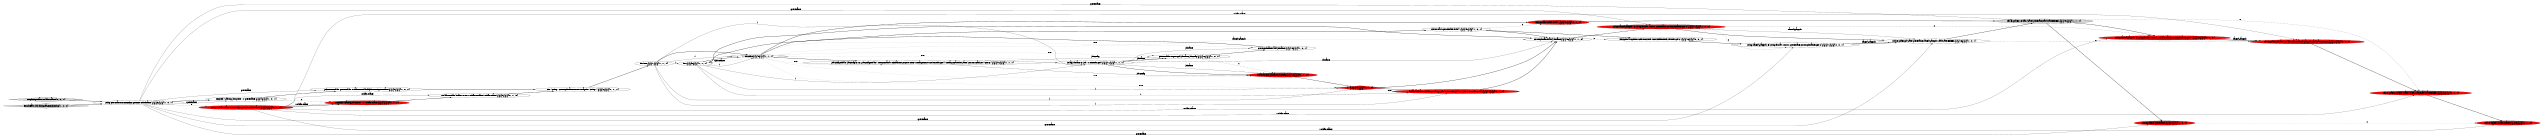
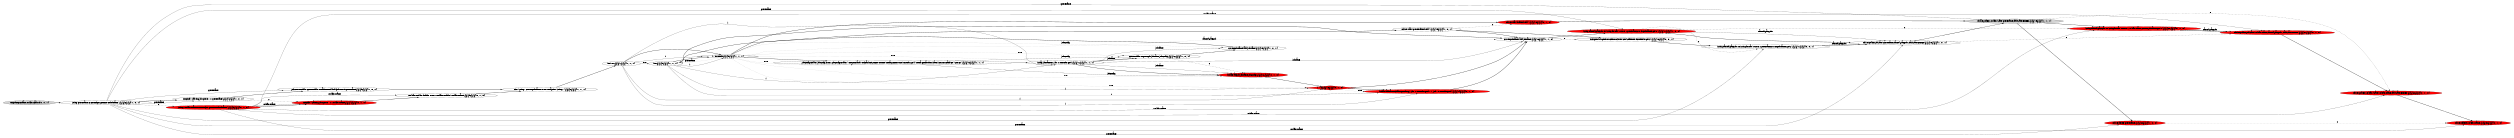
edge "i < _numDbs@@@8@@@['1', '1', '1']" -> "currentJobNames.add(jobName)@@@13@@@['1', '0', '1']": label "true" -> "jobConfig"
edge "int i = 0@@@7@@@['1', '1', '1']" -> "i++@@@9@@@['1', '1', '1']": label "i" -> "true"
node "testJobDependantWorkflowFailure['0', '0', '1']": shape diamond -> ellipse
node "testJobFailsWithMissingTargetInRunning['1', '0', '0']": removed
